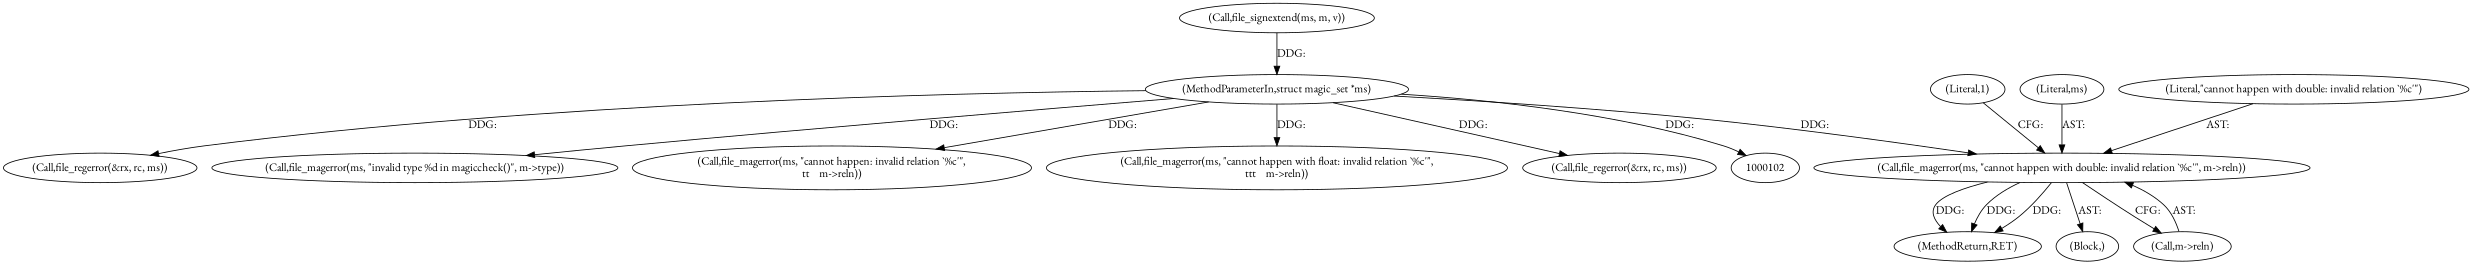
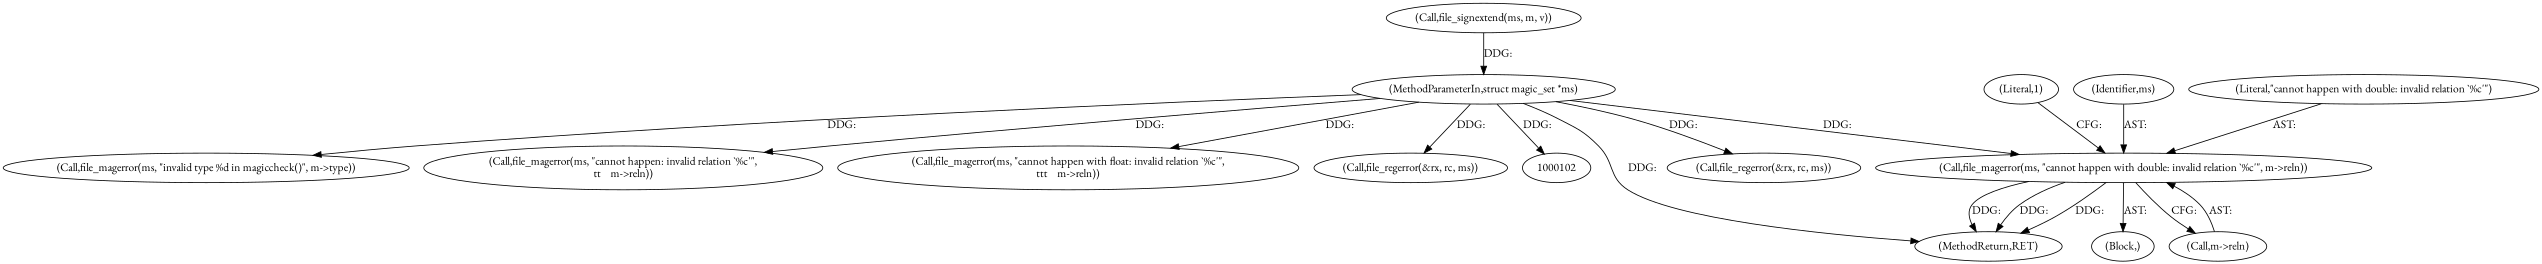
node "(Literal,ms)": label "(Literal,ms)" -> "(Identifier,ms)"
edge "(MethodParameterIn,struct magic_set *ms)" -> "(MethodReturn,RET)": added, label "DDG:"
